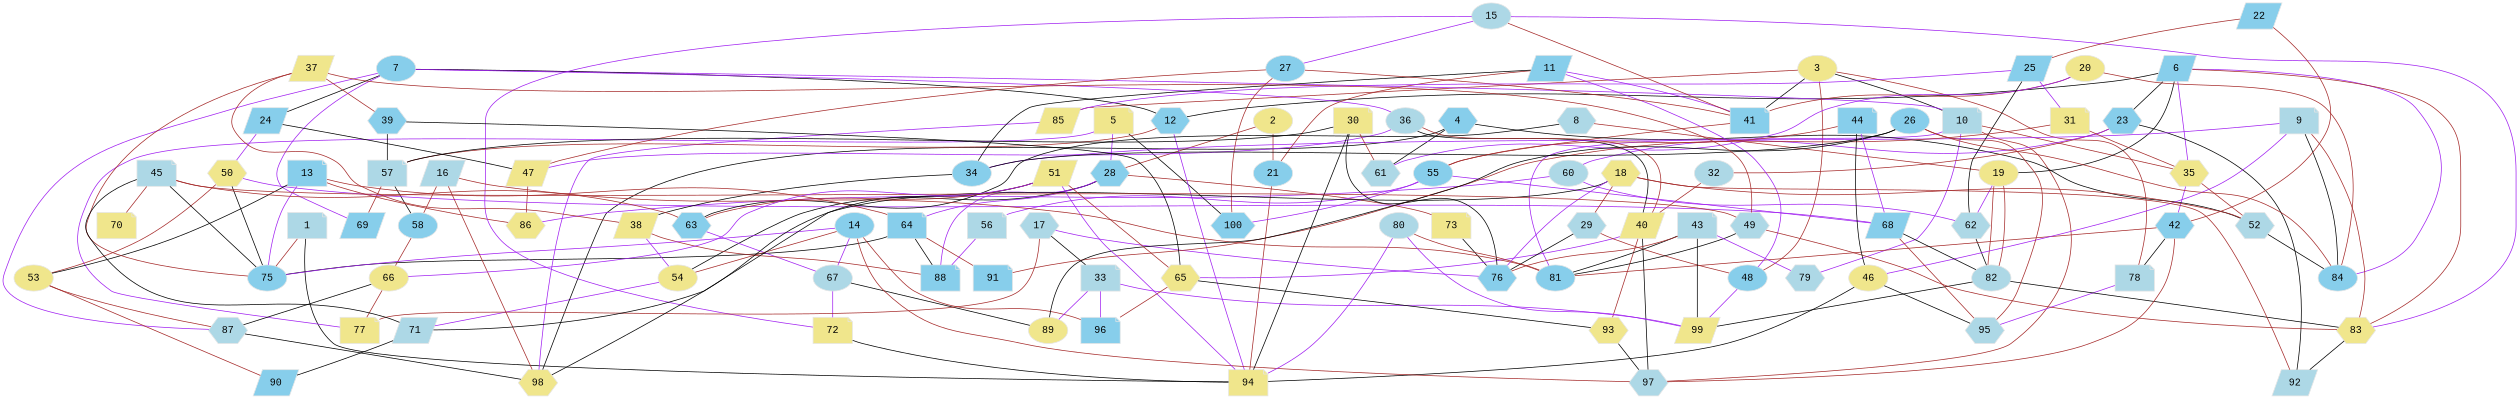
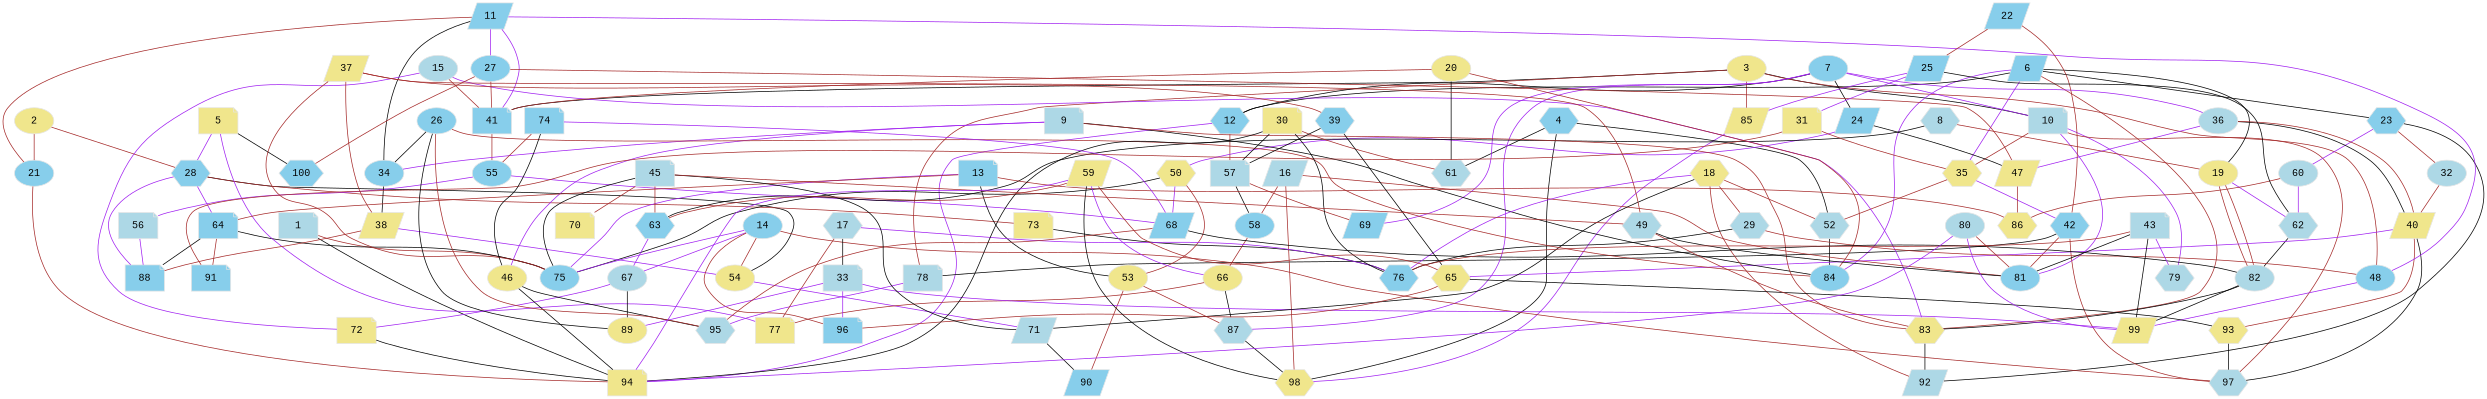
edge "15" -- "27": now "11" -- "27"
node "44": label "44" -> "74"
edge "20" -- "61": color purple -> black
node "51": label "51" -> "59"
edge "60" -- "86": color purple -> brown
edge "55" -- "100": removed
